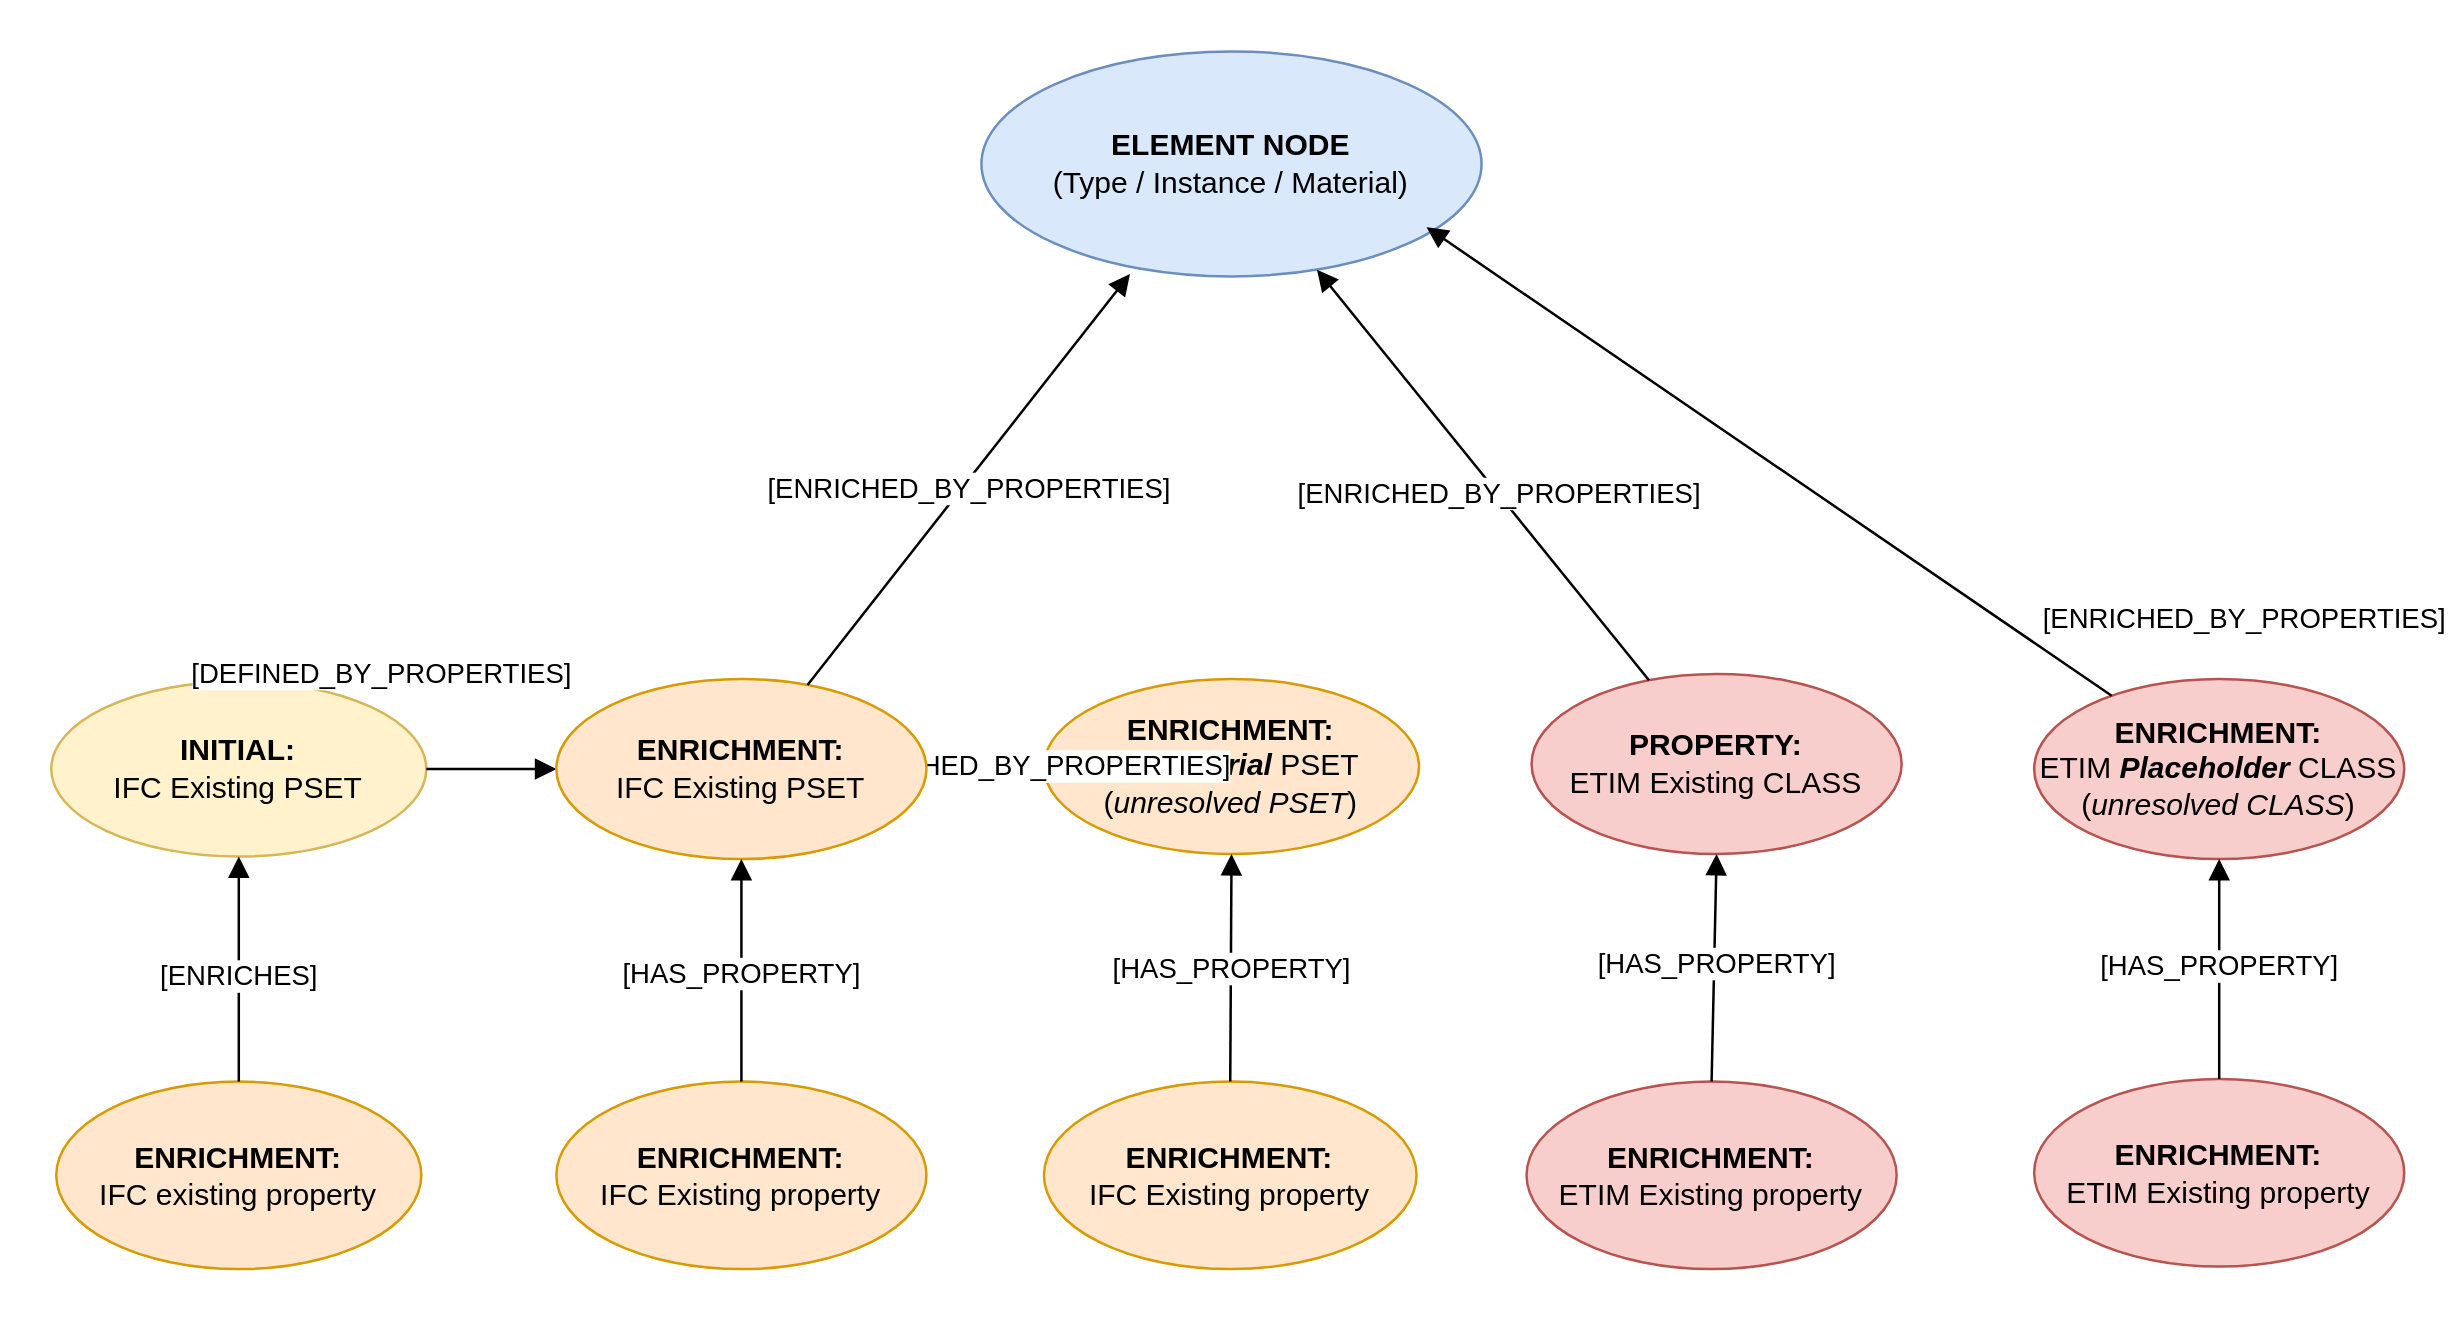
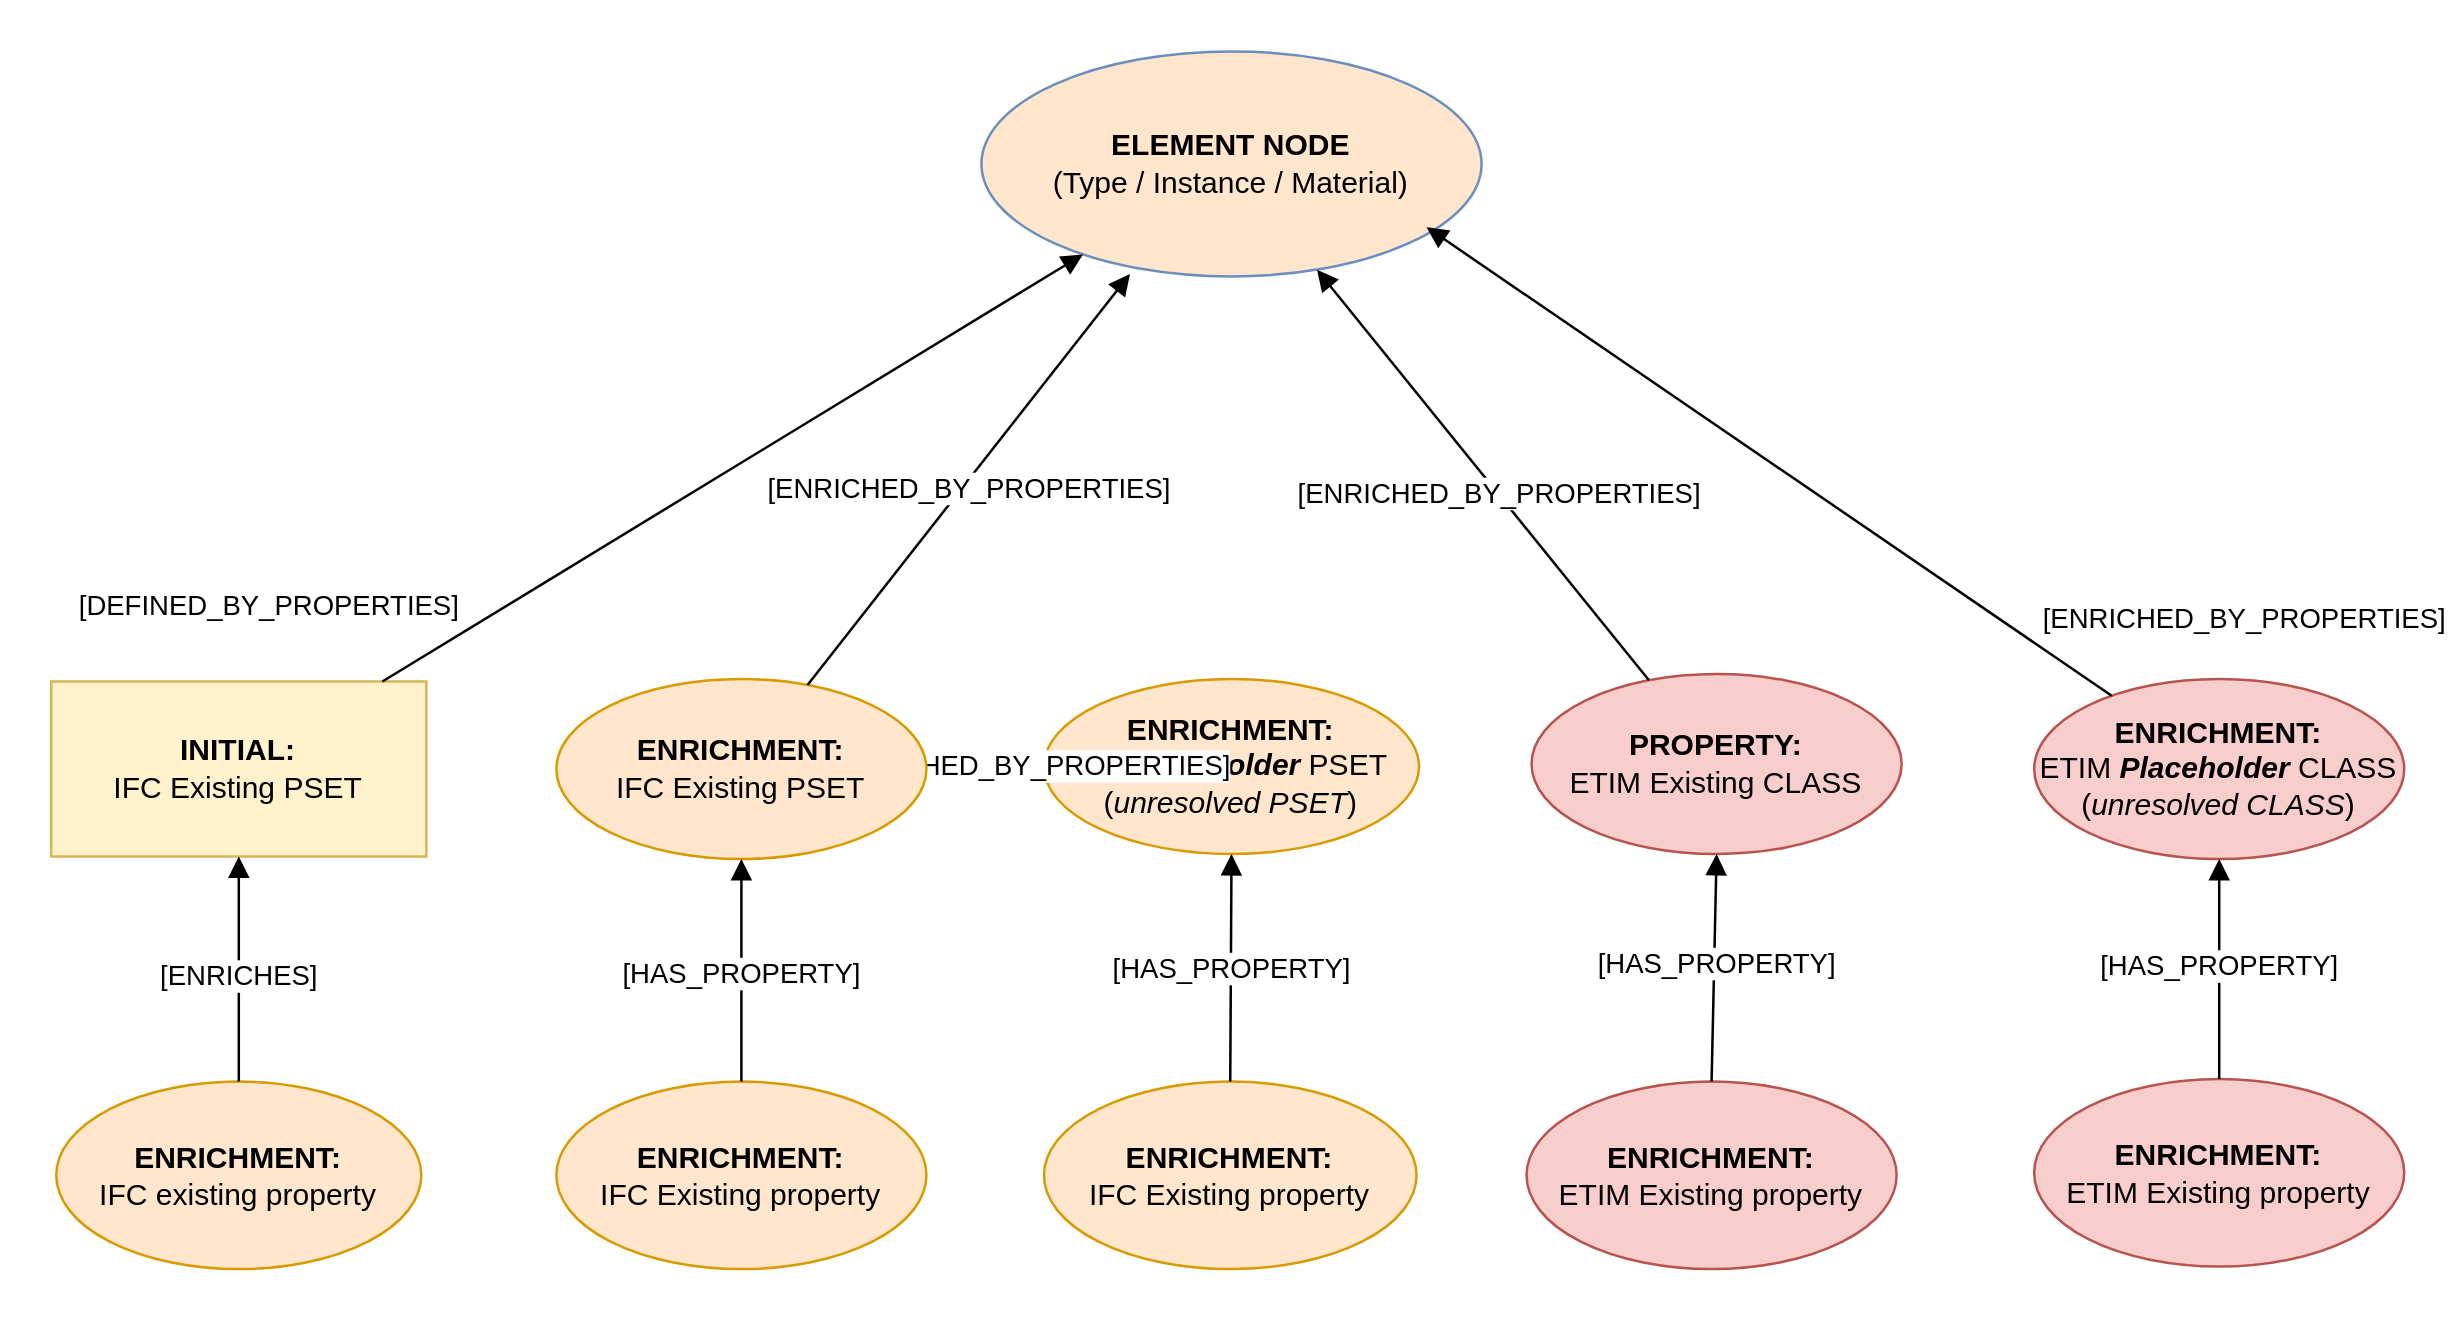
node "ELEMENT NODE (Type / Instance / Material)": fillcolor #dae8fc -> #ffe6cc
node "ENRICHMENT: IFC Material PSET (unresolved PSET)": label "ENRICHMENT: IFC Material PSET (unresolved PSET)" -> "ENRICHMENT: IFC Placeholder PSET (unresolved PSET)"
node "INITIAL: IFC Existing PSET": shape ellipse -> rectangle
edge "INITIAL: IFC Existing PSET" -> "ENRICHMENT: IFC Existing PSET": now "INITIAL: IFC Existing PSET" -> "ELEMENT NODE (Type / Instance / Material)"
